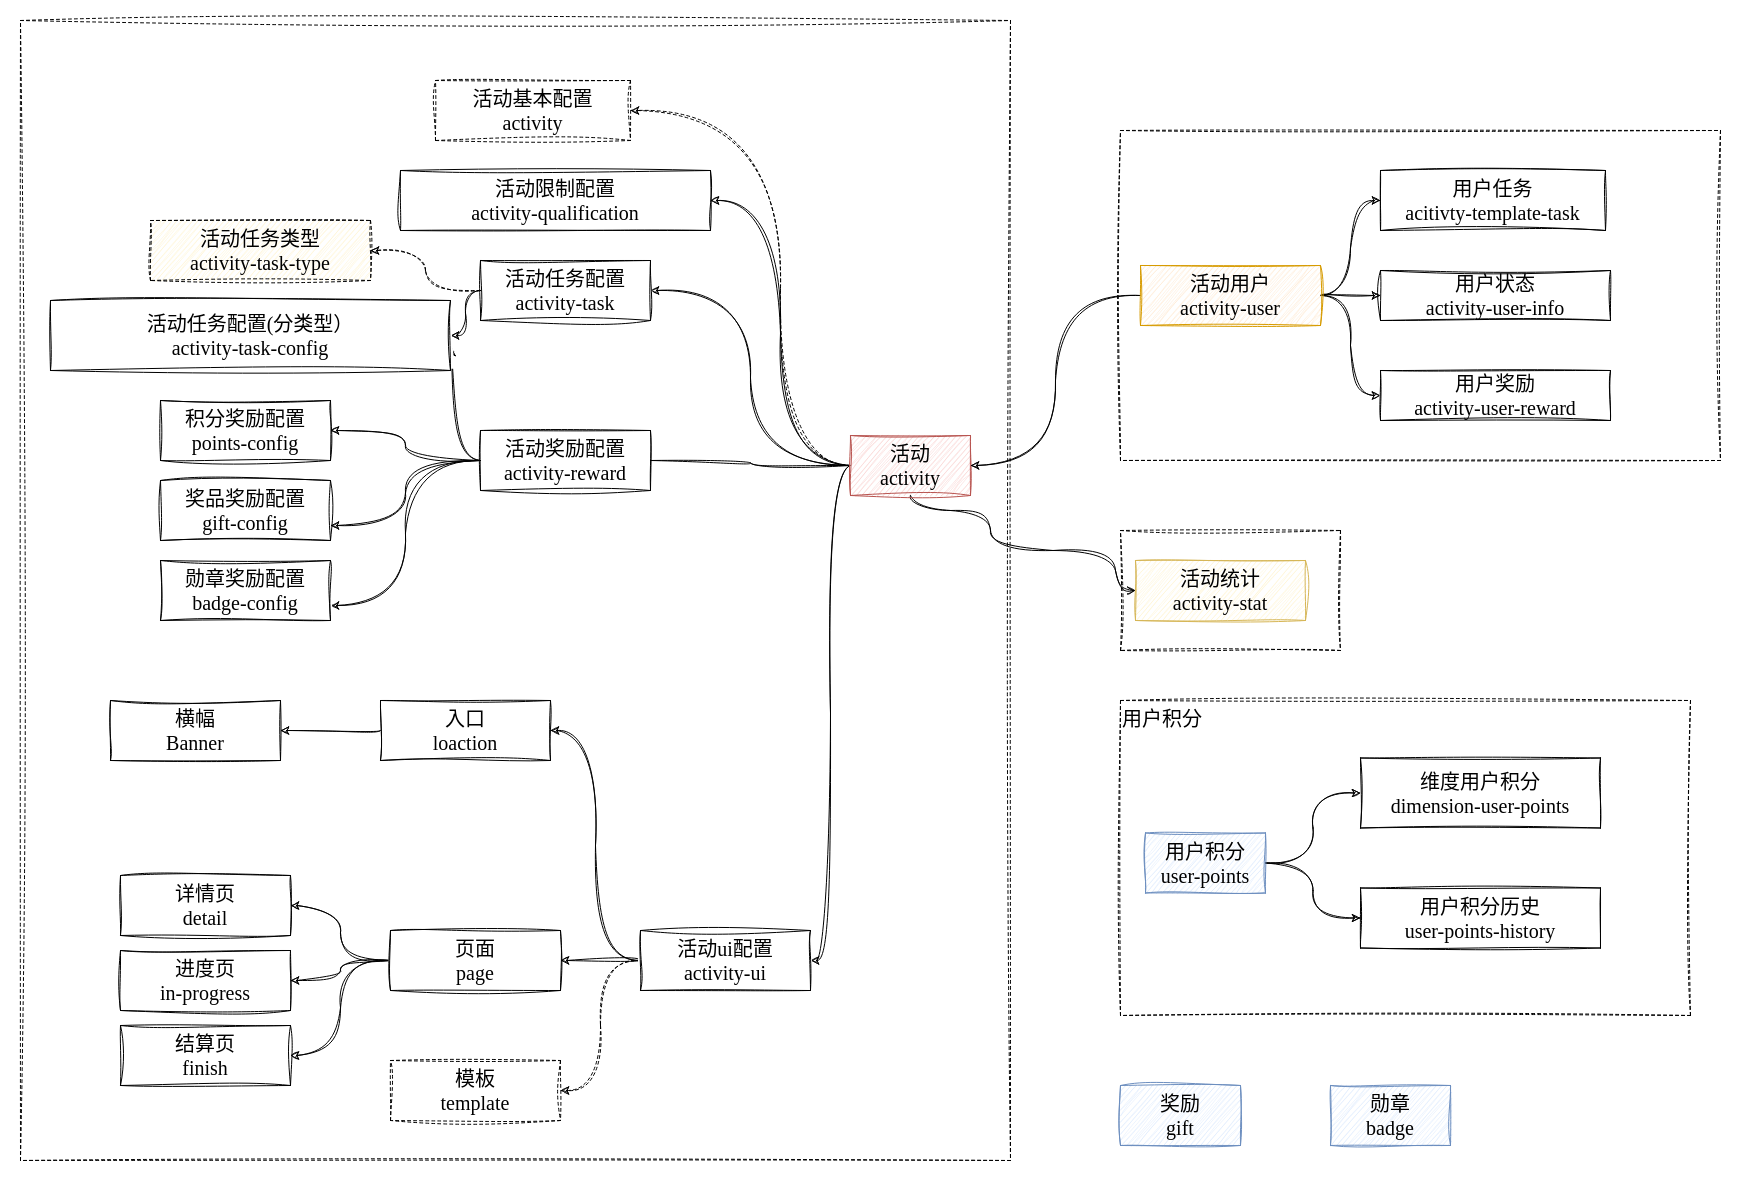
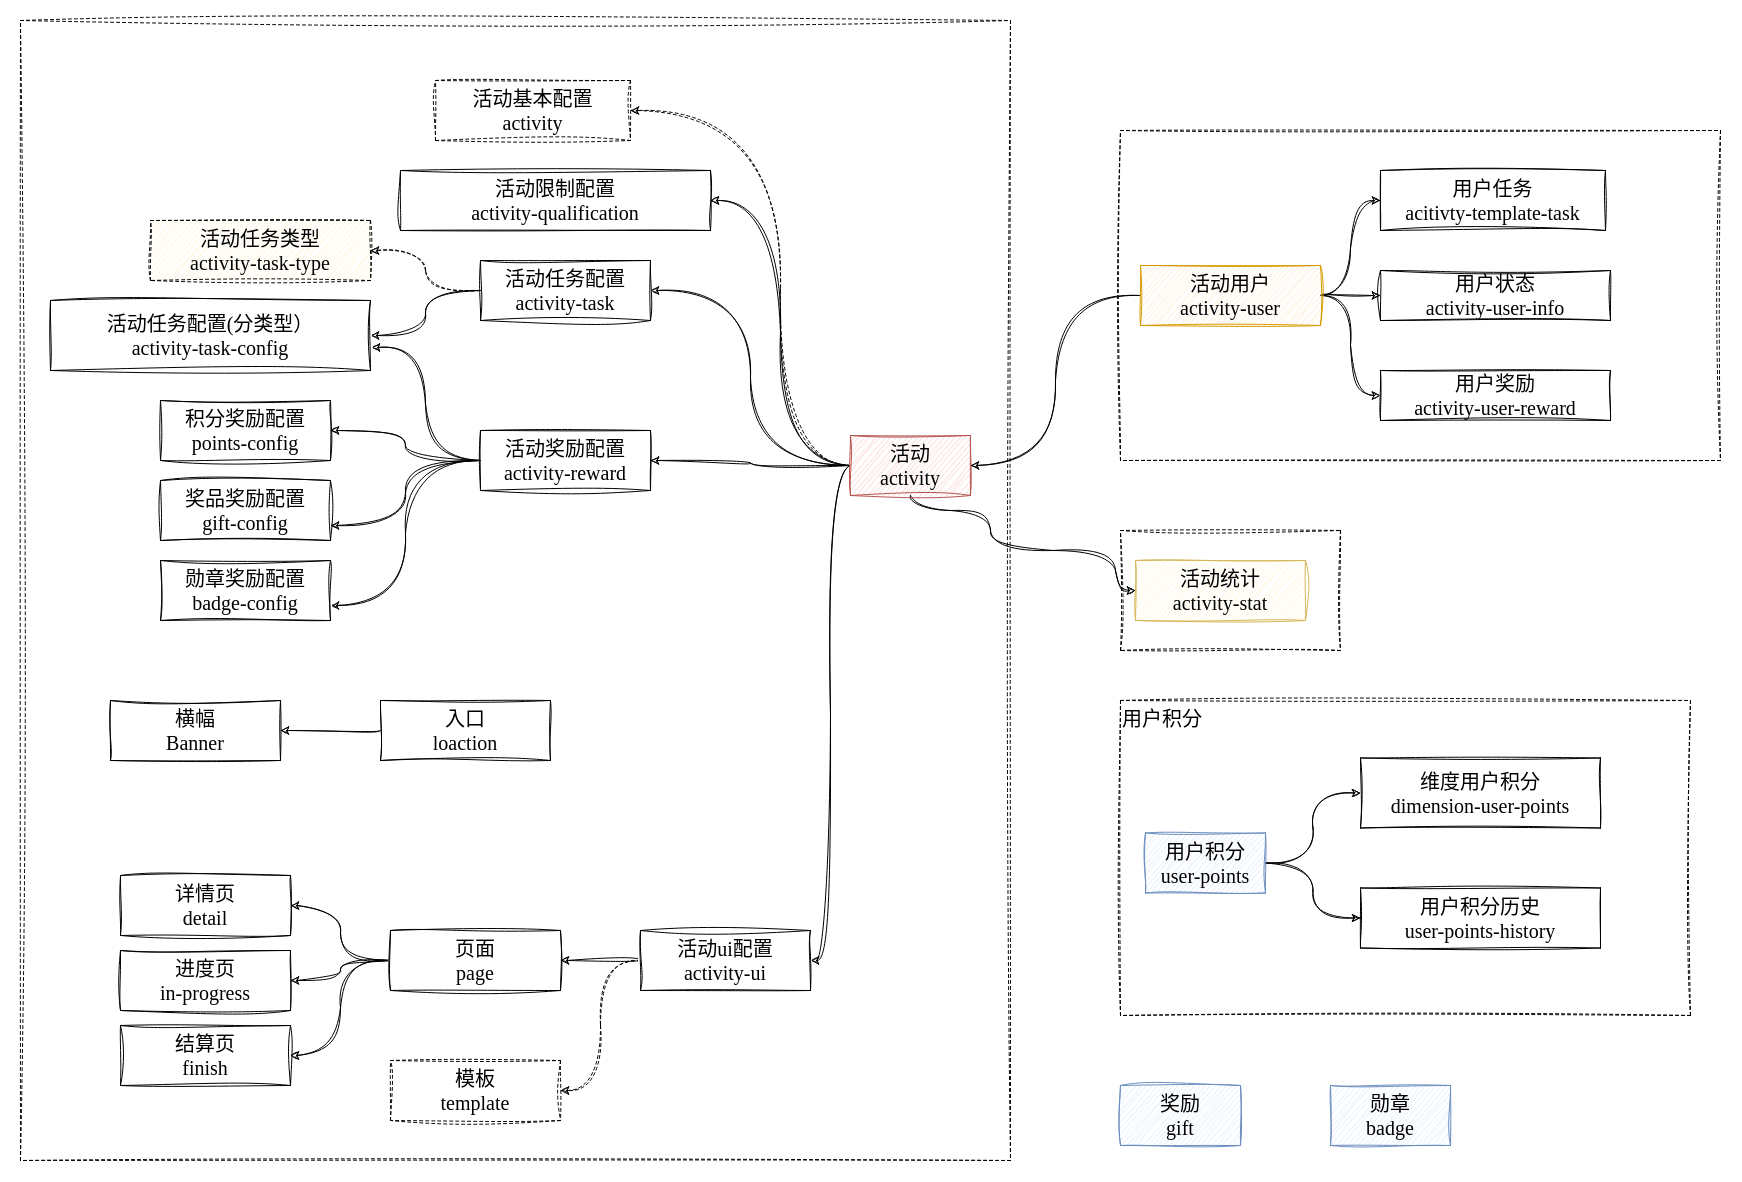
node "活动任务配置(分类型） activity-task-config": size 400x70 -> 320x70
edge "活动奖励配置 activity-reward" -- "活动 activity": arrowhead none -> classic
edge "活动 activity" -> "活动统计 activity-stat": arrowhead open -> classic
edge "活动ui配置 activity-ui" -> "入口 loaction": removed
